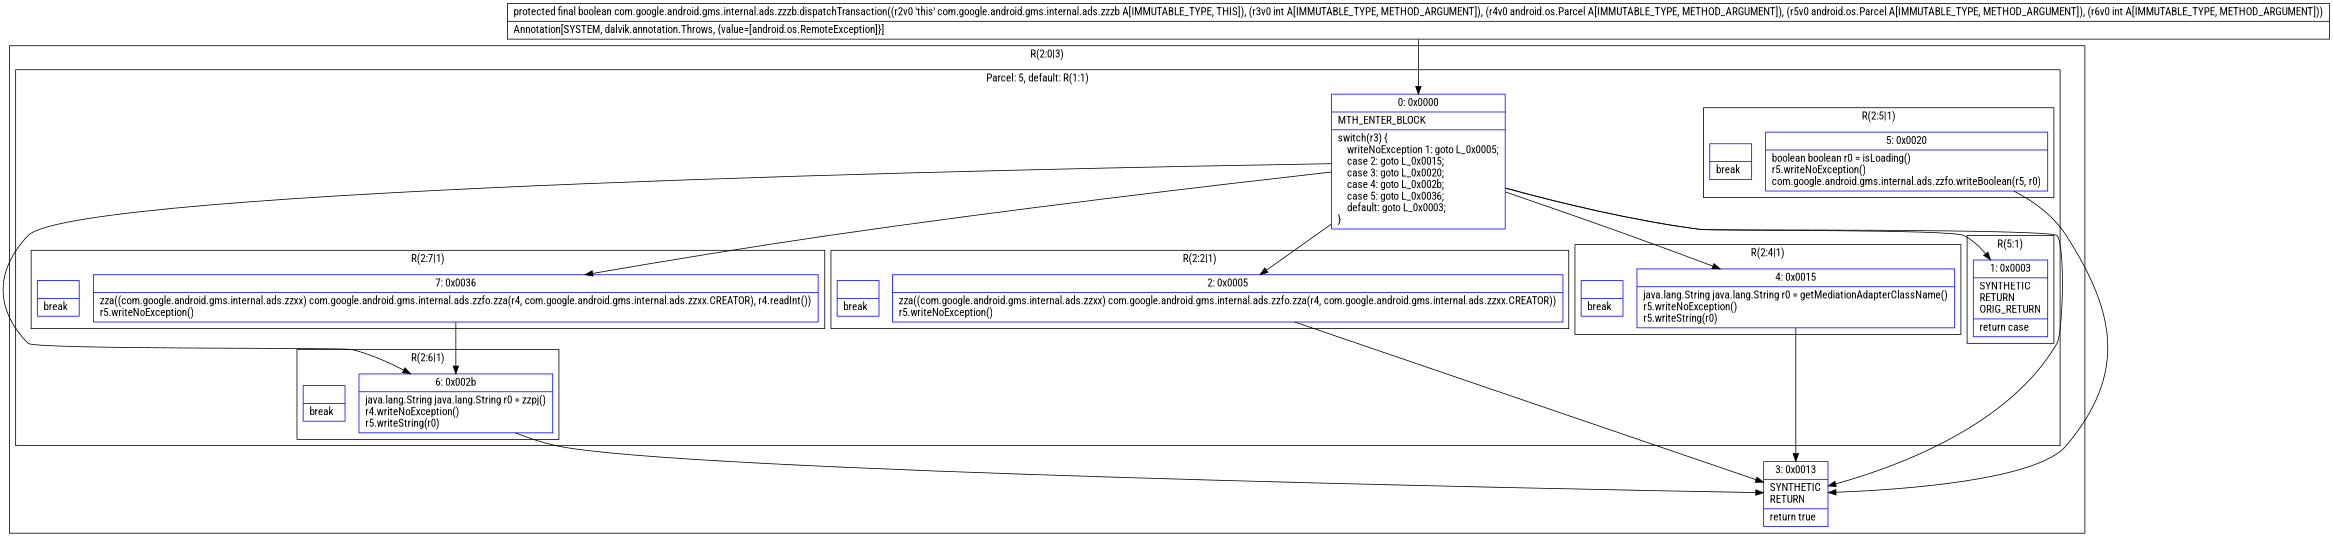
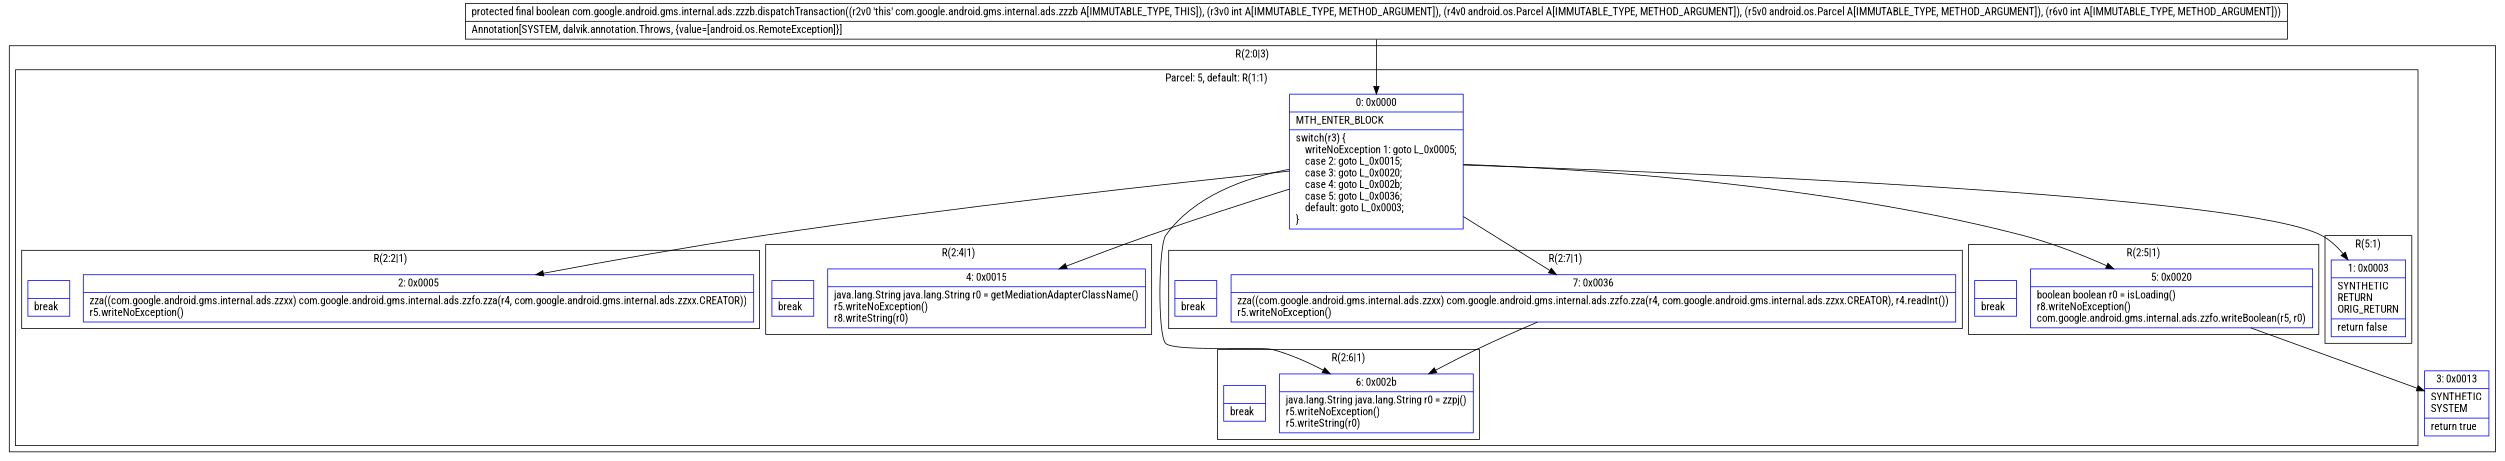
node "5: 0x0020": text "r5.writeNoException()" -> "r8.writeNoException()"
node "4: 0x0015": text "r5.writeString(r0)" -> "r8.writeString(r0)"
node "1: 0x0003": text "return case" -> "return false"
edge "0: 0x0000" -> "3: 0x0013": now "0: 0x0000" -> "5: 0x0020"
edge "4: 0x0015" -> "3: 0x0013": removed
edge "2: 0x0005" -> "3: 0x0013": removed
node "6: 0x002b": text "r4.writeNoException()" -> "r5.writeNoException()"
edge "6: 0x002b" -> "3: 0x0013": removed
node "3: 0x0013": text "RETURN" -> "SYSTEM"
